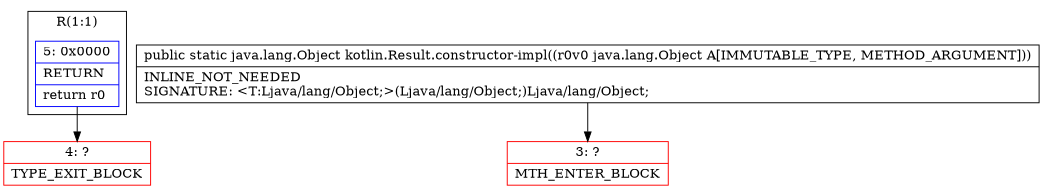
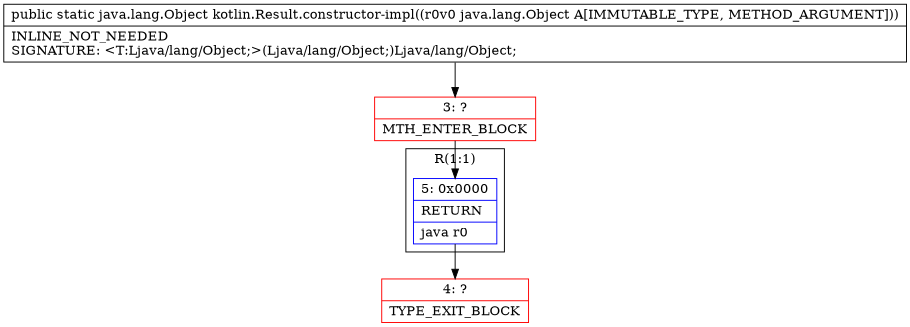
node "5: 0x0000": text "return r0" -> "java r0"
edge "3: ?" -> "5: 0x0000": added
